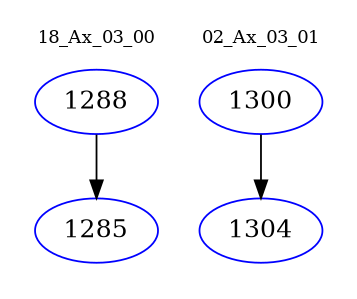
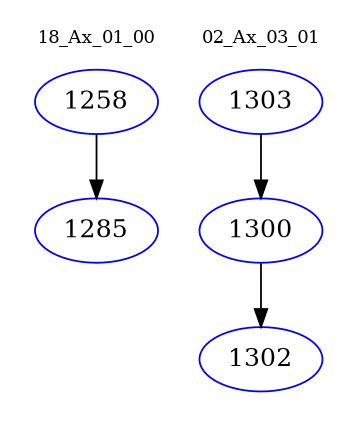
cluster "18_Ax_03_00": label "18_Ax_03_00" -> "18_Ax_01_00"
node "1288": label "1288" -> "1258"
node "1303": added
node "1304": label "1304" -> "1302"
